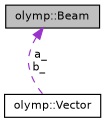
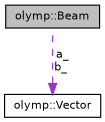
edge "olymp::Vector" -> "olymp::Beam": reversed
